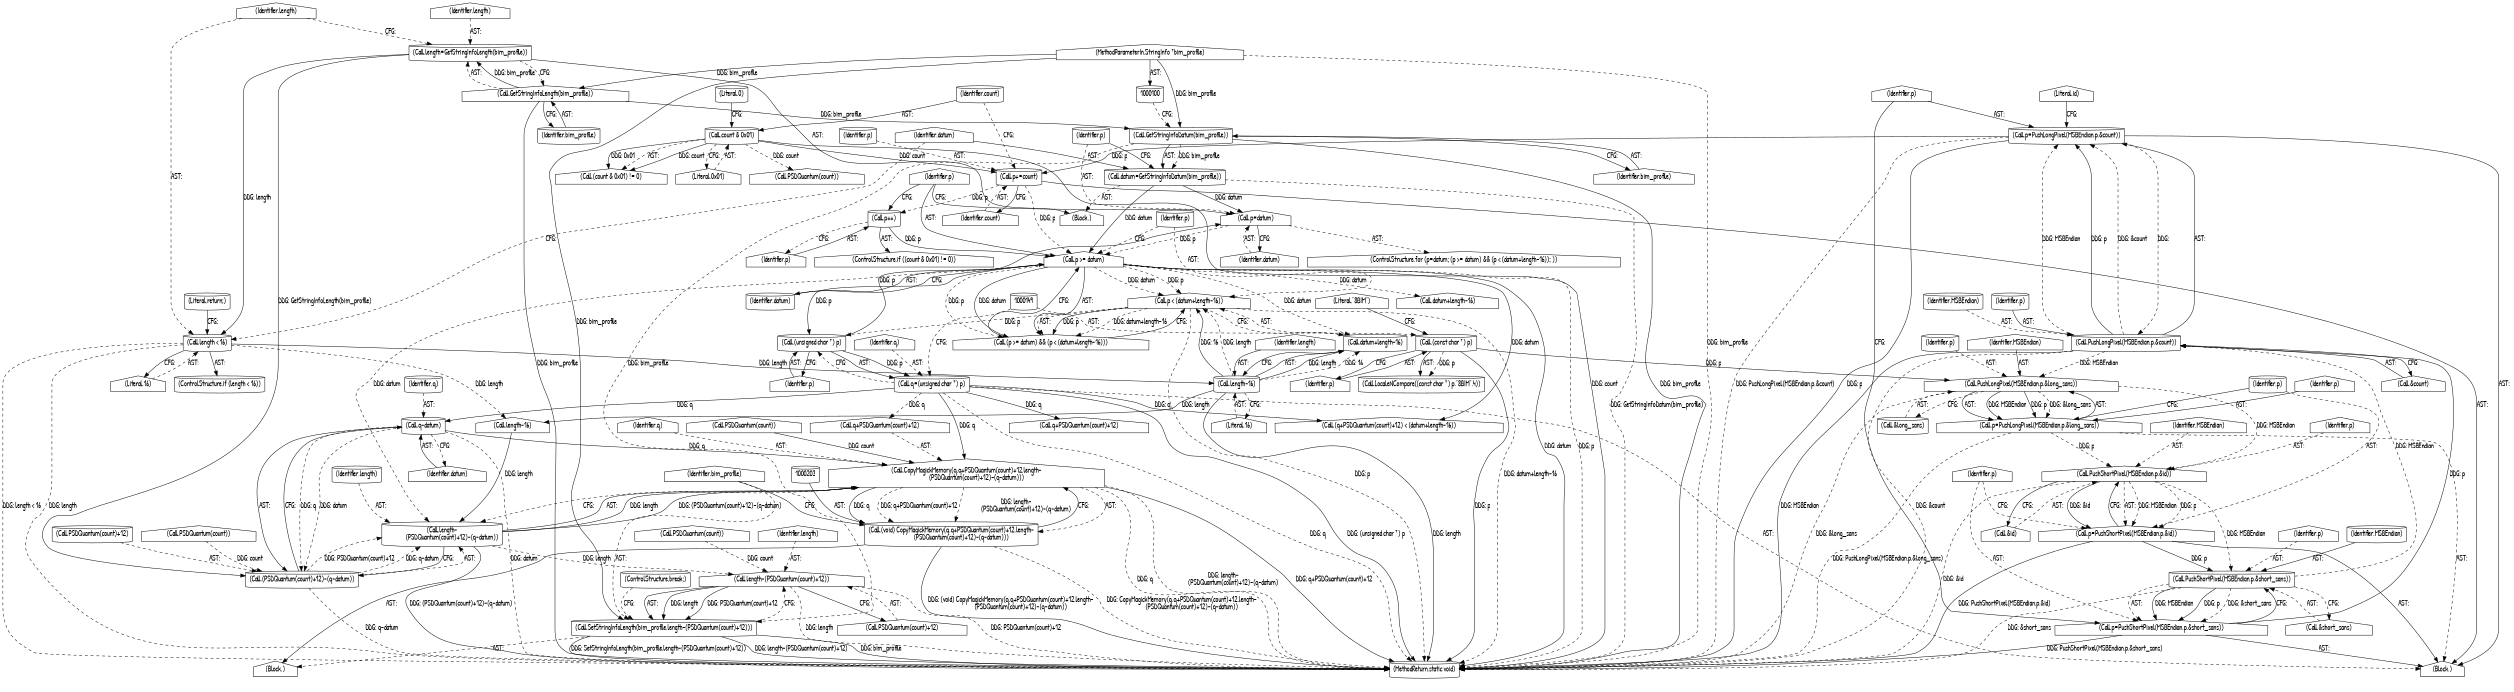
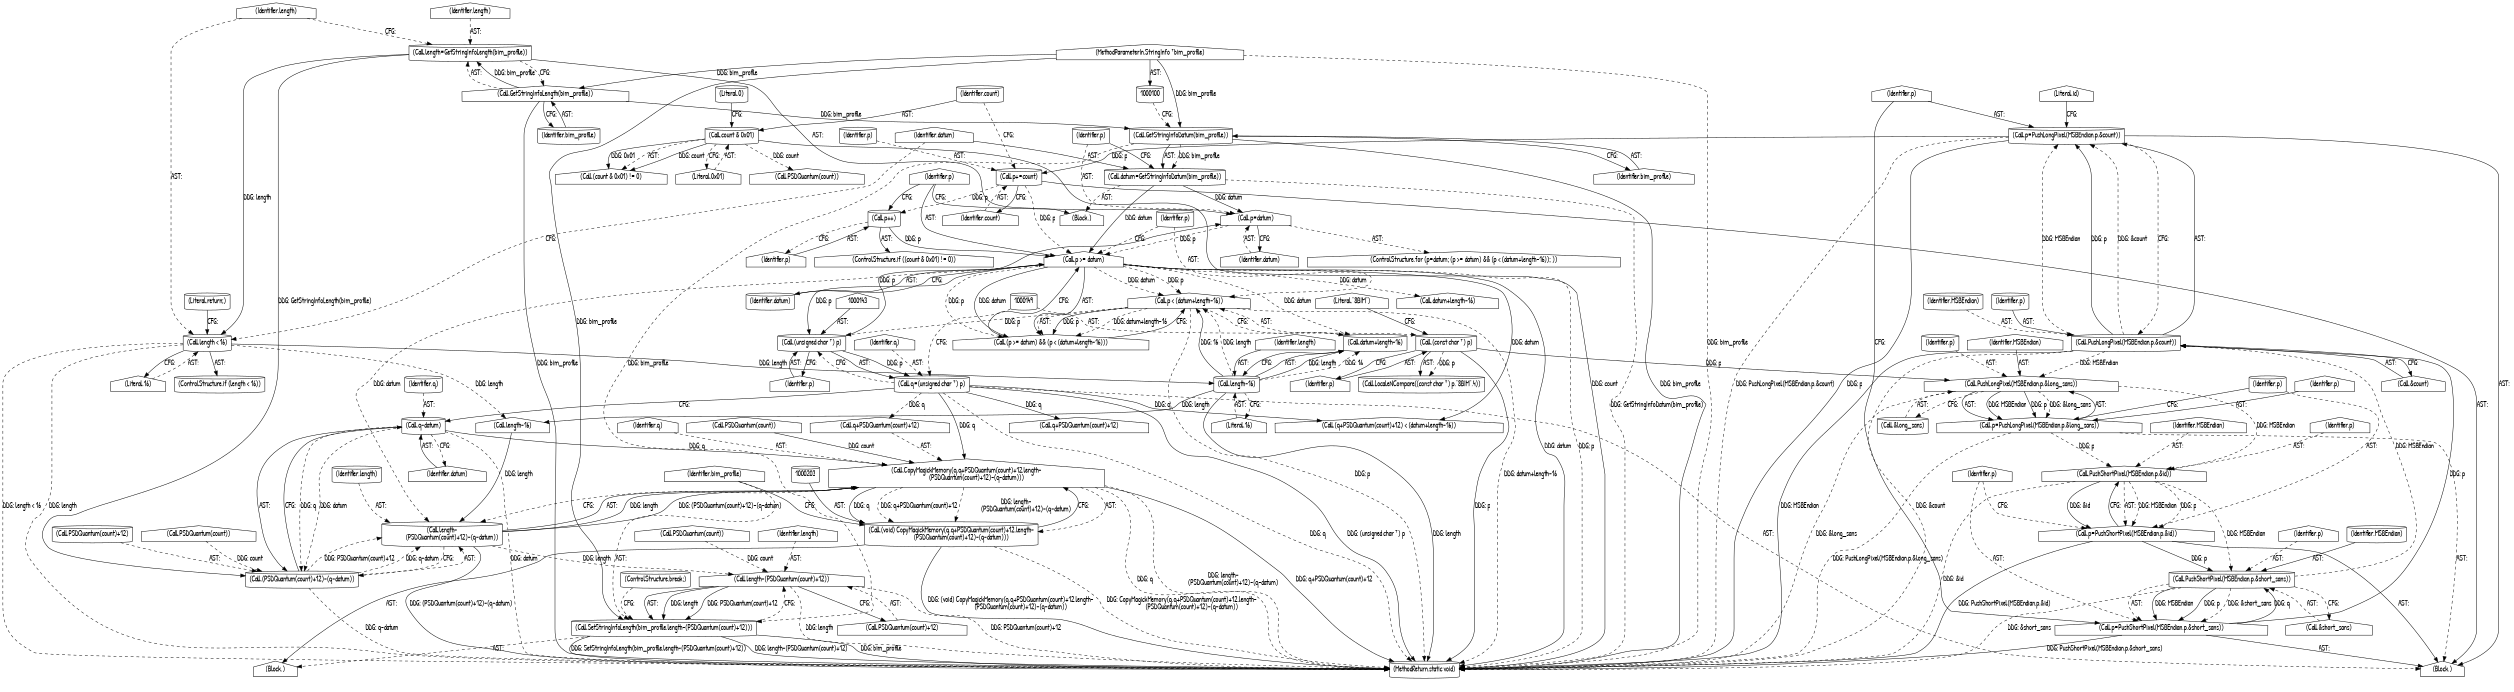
edge "(Call,count & 0x01)" -> "(Call,p+=count)": removed, label "DDG: count"
edge "(Call,p=PushLongPixel(MSBEndian,p,&count))" -> "(Call,PushLongPixel(MSBEndian,p,&count))": label "DDG: " -> "CFG: "
node "1000143": added
edge "(Call,q=(unsigned char *) p)" -> "(Call,q-datum)": label "DDG: q" -> "CFG: "
node "(Call,&id)": removed
edge "(Call,length- (PSDQuantum(count)+12)-(q-datum))" -> "(Call,(PSDQuantum(count)+12)-(q-datum))": style solid -> dashed
edge "(Call,p=PushShortPixel(MSBEndian,p,&short_sans))" -> "(Call,PushShortPixel(MSBEndian,p,&short_sans))": label "CFG: " -> "DDG: q"
